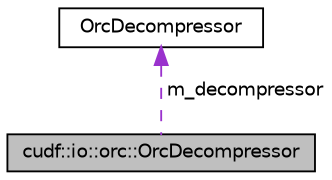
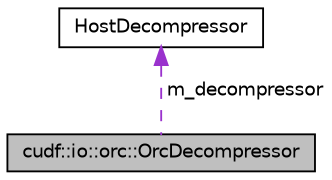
node "OrcDecompressor": label "OrcDecompressor" -> "HostDecompressor"
